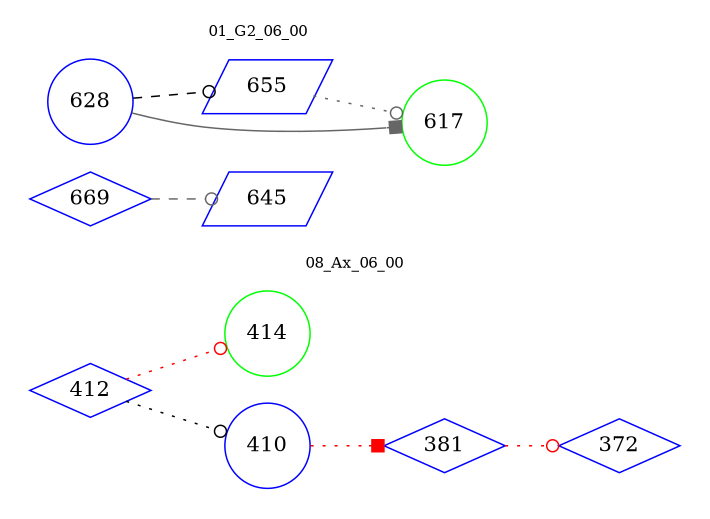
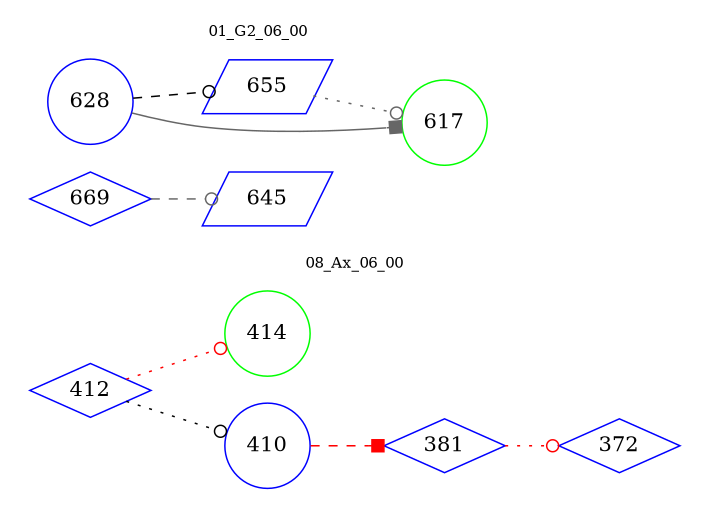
edge "410" -> "381": style dotted -> dashed
